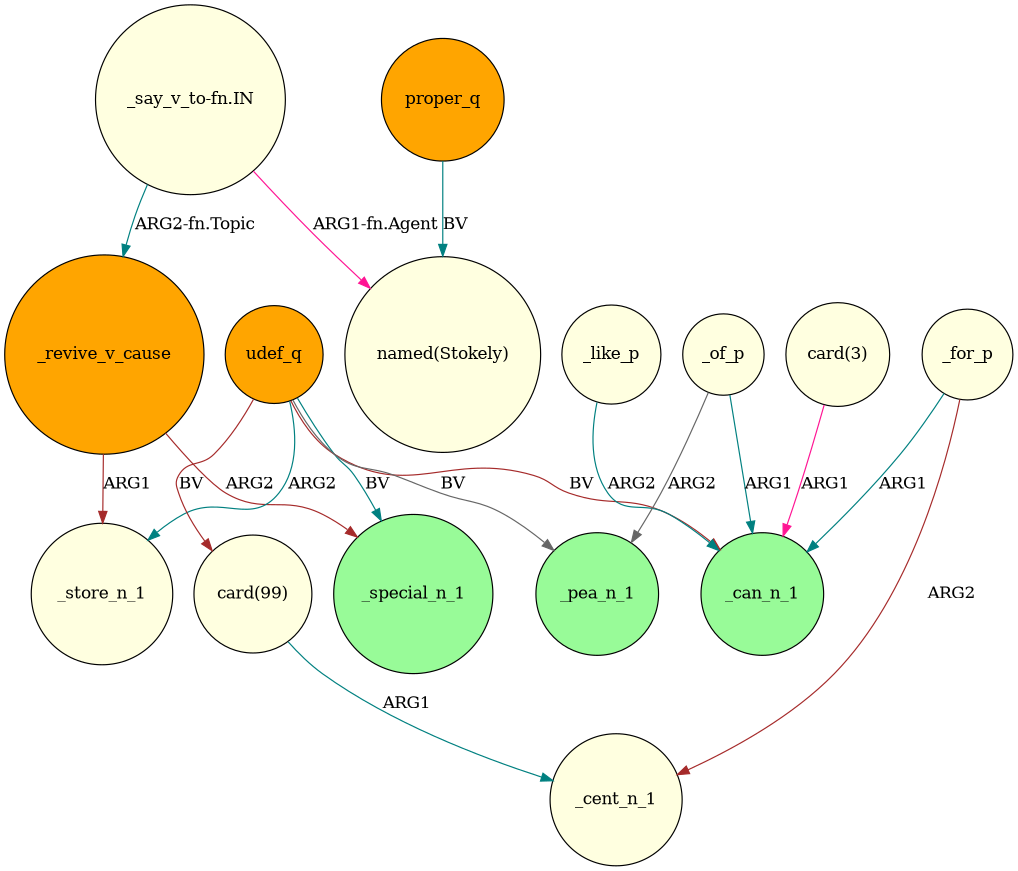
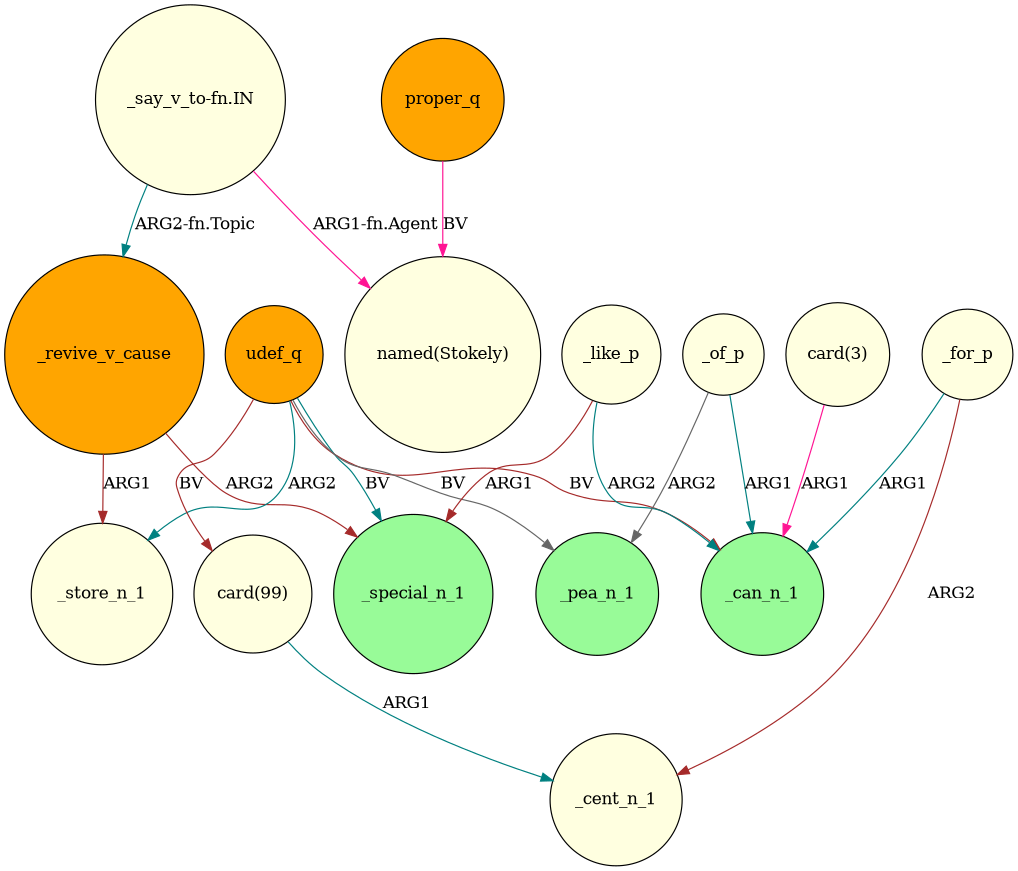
edge "proper_q" -> "named(Stokely)": color teal -> deeppink
edge "_like_p" -> "_special_n_1": added, label "ARG1"
